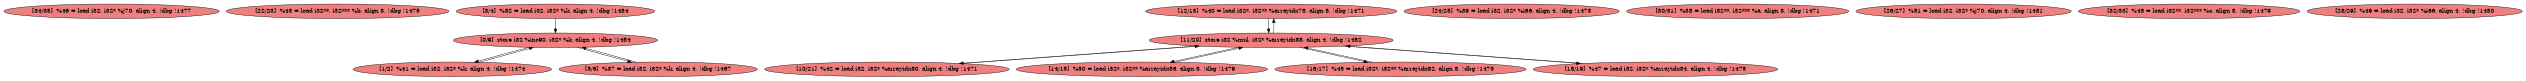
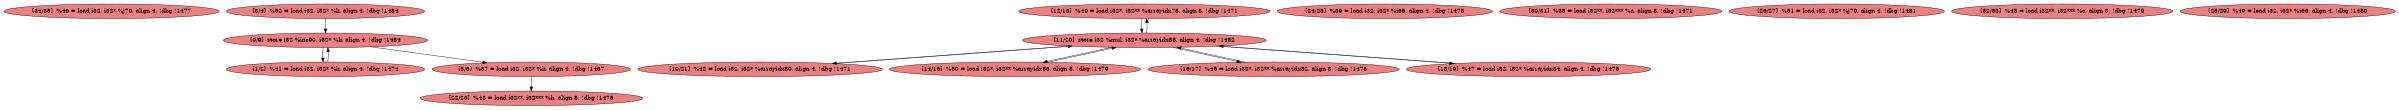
edge "[5/6]  %37 = load i32, i32* %k, align 4, !dbg !1467" -> "[0/9]  store i32 %inc90, i32* %k, align 4, !dbg !1484": now "[5/6]  %37 = load i32, i32* %k, align 4, !dbg !1467" -> "[22/23]  %43 = load i32**, i32*** %b, align 8, !dbg !1475"
